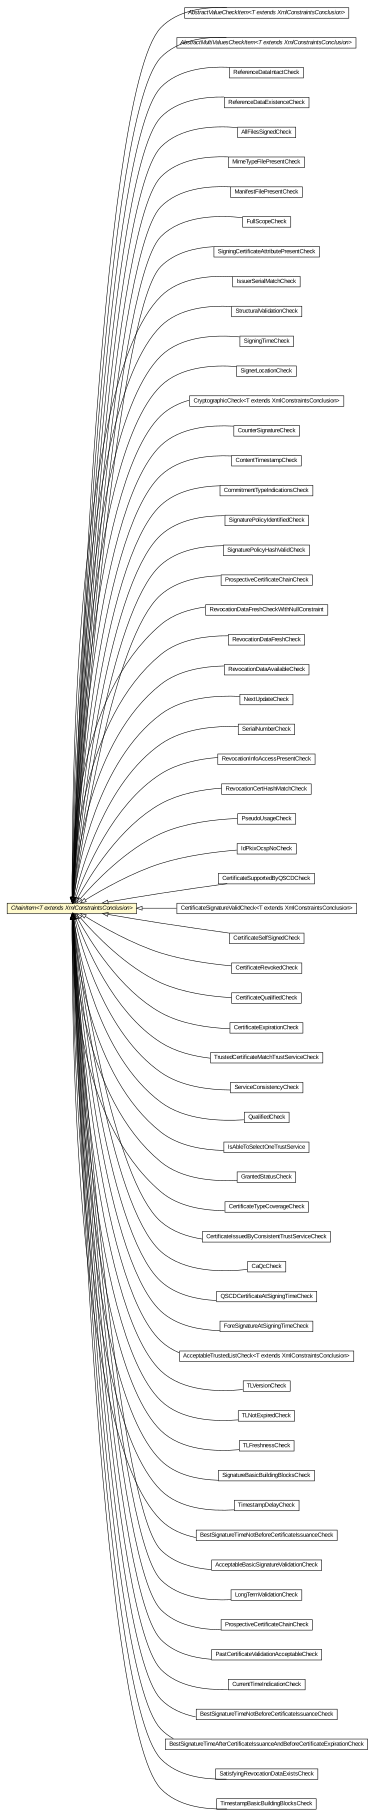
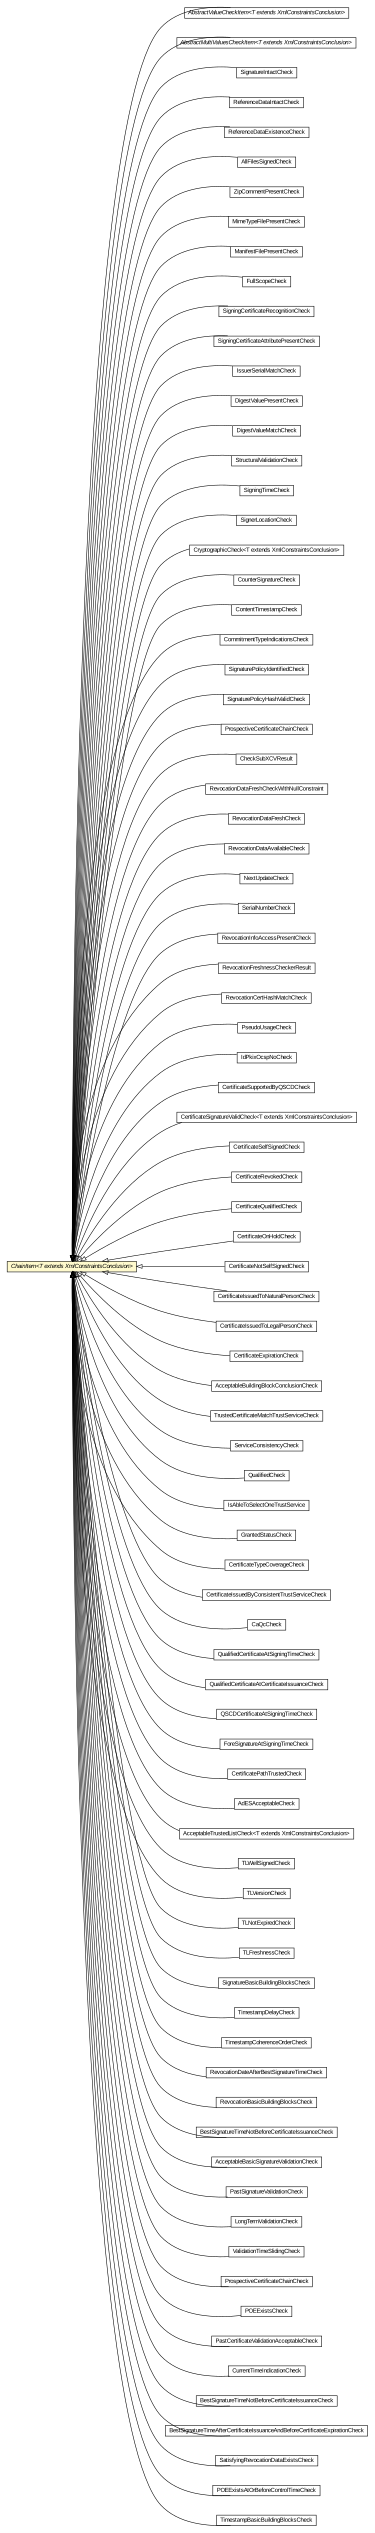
node "SignatureIntactCheck": added
node "ZipCommentPresentCheck": added
node "SigningCertificateRecognitionCheck": added
node "DigestValuePresentCheck": added
node "DigestValueMatchCheck": added
node "CheckSubXCVResult": added
node "RevocationFreshnessCheckerResult": added
node "CertificateOnHoldCheck": added
node "CertificateNotSelfSignedCheck": added
node "CertificateIssuedToNaturalPersonCheck": added
node "CertificateIssuedToLegalPersonCheck": added
node "AcceptableBuildingBlockConclusionCheck": added
node "QualifiedCertificateAtSigningTimeCheck": added
node "QualifiedCertificateAtCertificateIssuanceCheck": added
node "CertificatePathTrustedCheck": added
node "AdESAcceptableCheck": added
node "TLWellSignedCheck": added
node "TimestampCoherenceOrderCheck": added
node "RevocationDateAfterBestSignatureTimeCheck": added
node "RevocationBasicBuildingBlocksCheck": added
node "PastSignatureValidationCheck": added
node "ValidationTimeSlidingCheck": added
node "POEExistsCheck": added
node "POEExistsAtOrBeforeControlTimeCheck": added
